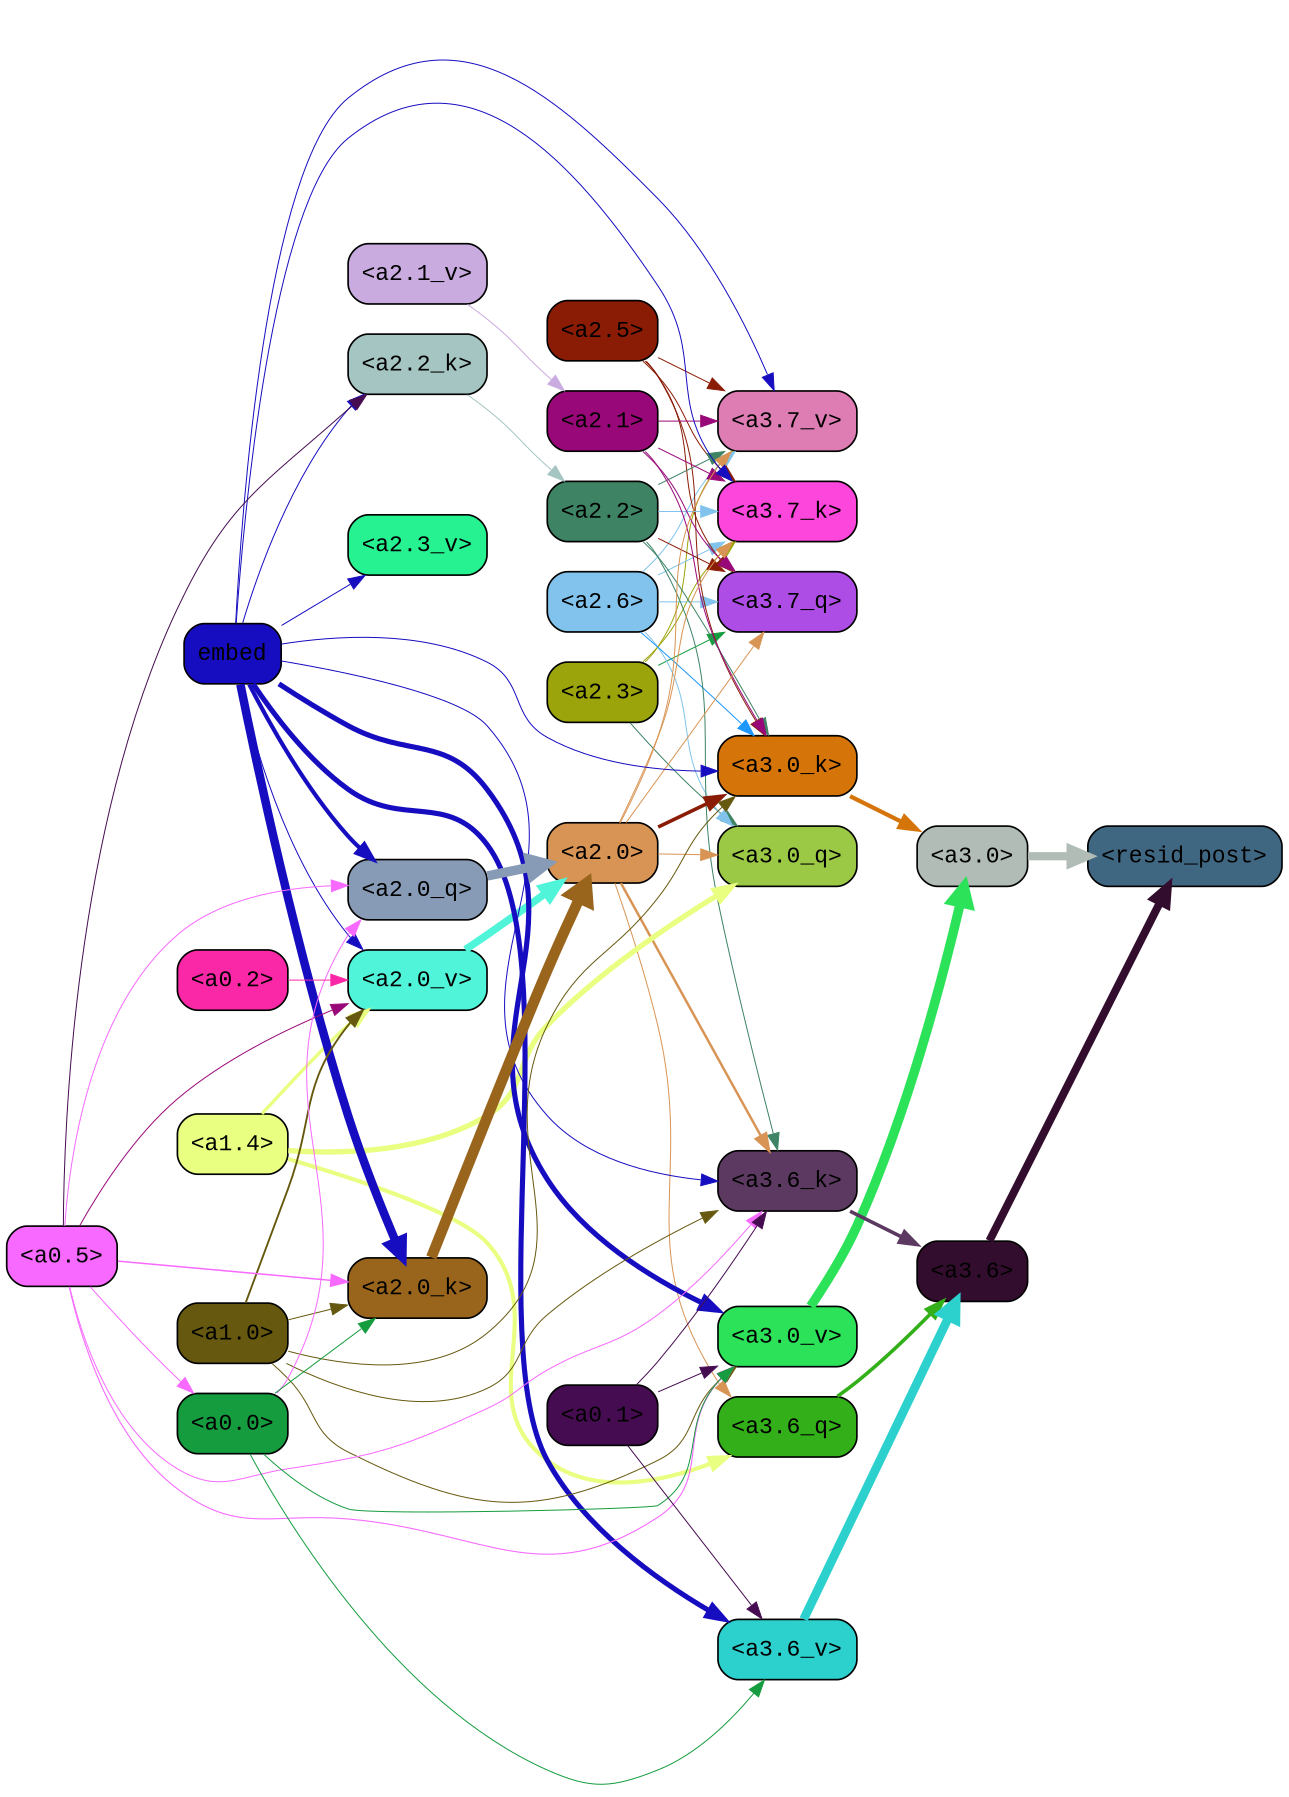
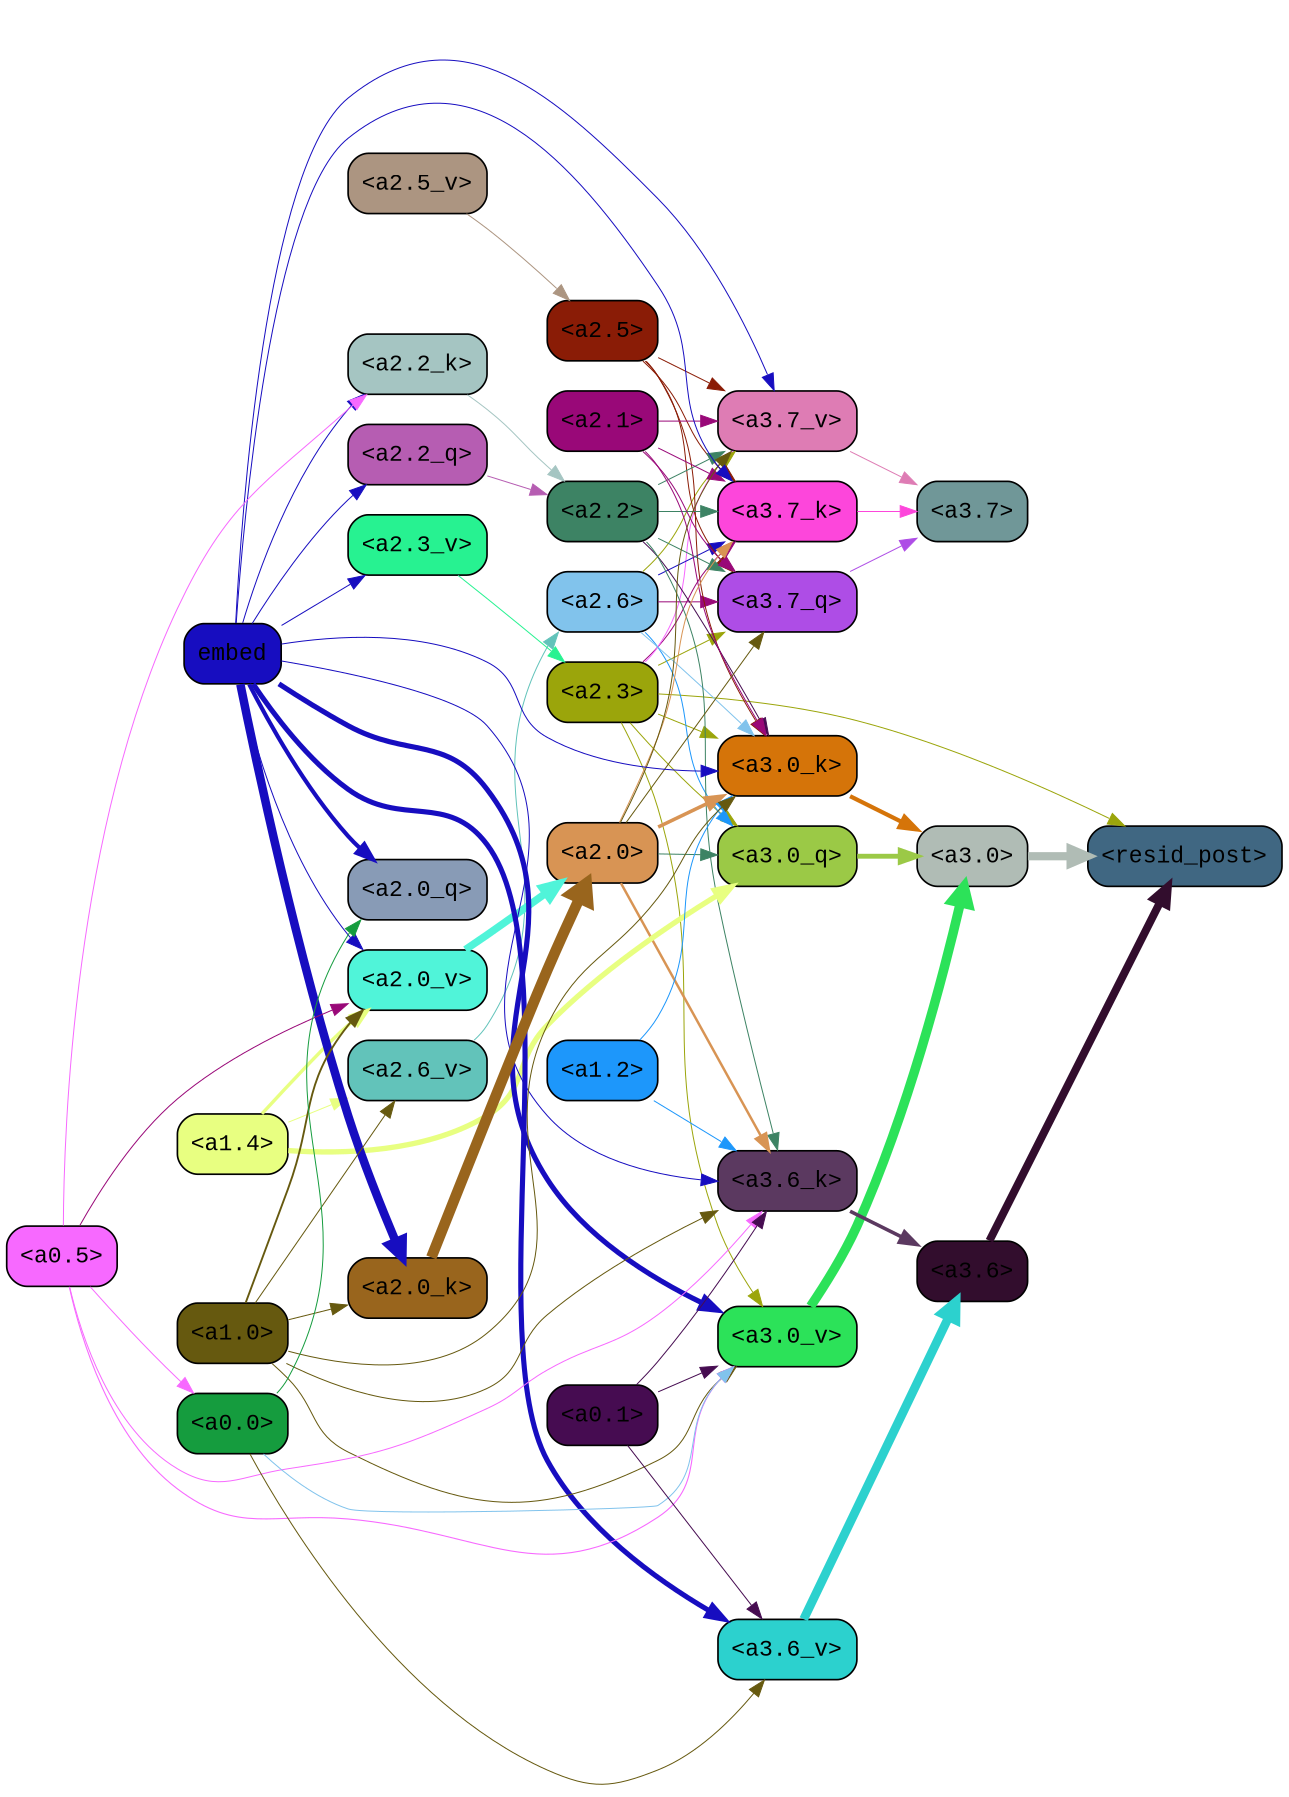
node "<a2.5_v>": added
node "<a2.1_v>": removed
node "<a2.2_q>": added
edge "<a2.2>" -> "<a3.7_k>": color #81c3ec -> #3d8364
node "<a3.7>": added
edge "<a2.6>" -> "<a3.7_v>": color #81c3ec -> #9ba50b
edge "<a2.2>" -> "<a3.7_q>": color #8a1c06 -> #3d8364
edge "<a2.6>" -> "<a3.7_k>": color #81c3ec -> #170dc0
edge "<a2.3>" -> "<a3.7_v>": color #9ba50b -> #f769ff
edge "<a2.6>" -> "<a3.7_q>": color #81c3ec -> #990878
edge "<a2.3>" -> "<a3.7_k>": color #9ba50b -> #990878
edge "<a2.3_v>" -> "<a2.3>": added
edge "<a2.2>" -> "<a3.0_k>": color #3d8364 -> #460c51
edge "<a2.0>" -> "<a3.7_v>": color #d89454 -> #66590f
edge "<a2.3>" -> "<a3.7_q>": color #159c3e -> #9ba50b
edge "<a2.6>" -> "<a3.0_k>": color #1d97fb -> #81c3ec
edge "<a2.3>" -> "<a3.0_k>": added
edge "<a2.6>" -> "<a3.0_q>": color #81c3ec -> #1d97fb
edge "<a2.3>" -> "<resid_post>": added
edge "<a2.0>" -> "<a3.7_q>": color #d89454 -> #66590f
edge "<a0.5>" -> "<a2.2_k>": color #460c51 -> #f769ff
edge "<a2.3>" -> "<a3.0_q>": color #3d8364 -> #9ba50b
edge "<a2.0>" -> "<a3.0_k>": color #8a1c06 -> #d89454
edge "<a2.0>" -> "<a3.0_q>": color #d89454 -> #3d8364
edge "<a3.0_q>" -> "<a3.0>": added
edge "<a2.0_q>" -> "<a2.0>": removed
node "<a0.2>": removed
edge "<a0.5>" -> "<a2.0_q>": removed
edge "<a2.3>" -> "<a3.0_v>": added
node "<a2.6_v>": added
node "<a1.2>": added
edge "<a0.0>" -> "<a2.0_q>": color #f769ff -> #159c3e
edge "<a0.5>" -> "<a2.0_k>": removed
edge "<a0.0>" -> "<a2.0_k>": removed
node "<a3.6_q>": removed
edge "<a0.0>" -> "<a3.0_v>": color #159c3e -> #81c3ec
edge "<a0.0>" -> "<a3.6_v>": color #159c3e -> #66590f
